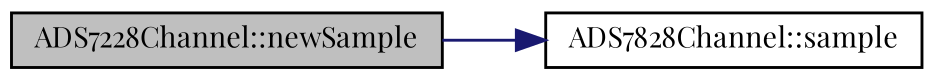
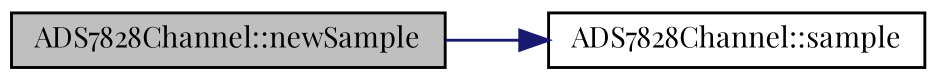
node "ADS7228Channel::newSample": label "ADS7228Channel::newSample" -> "ADS7828Channel::newSample"
